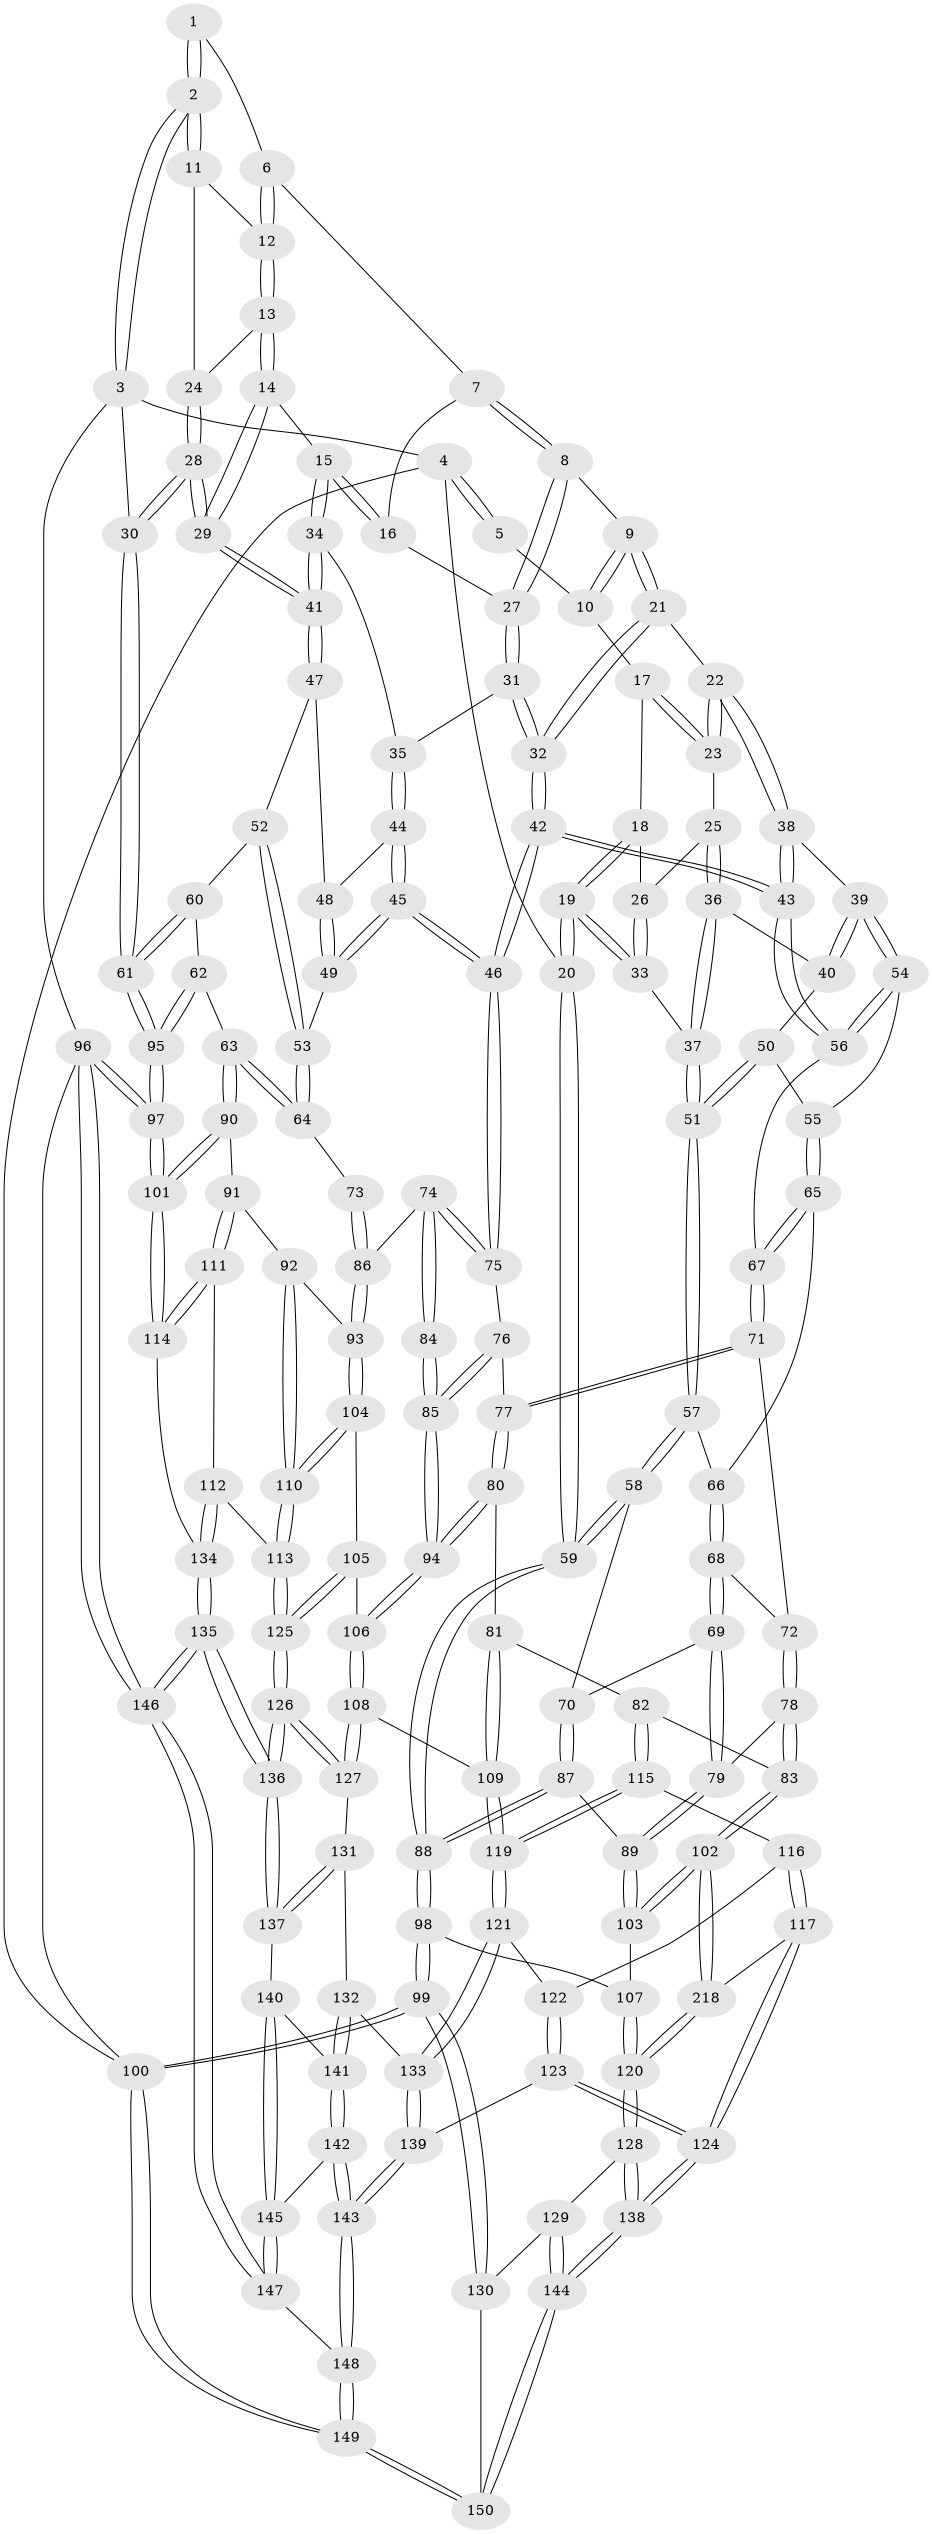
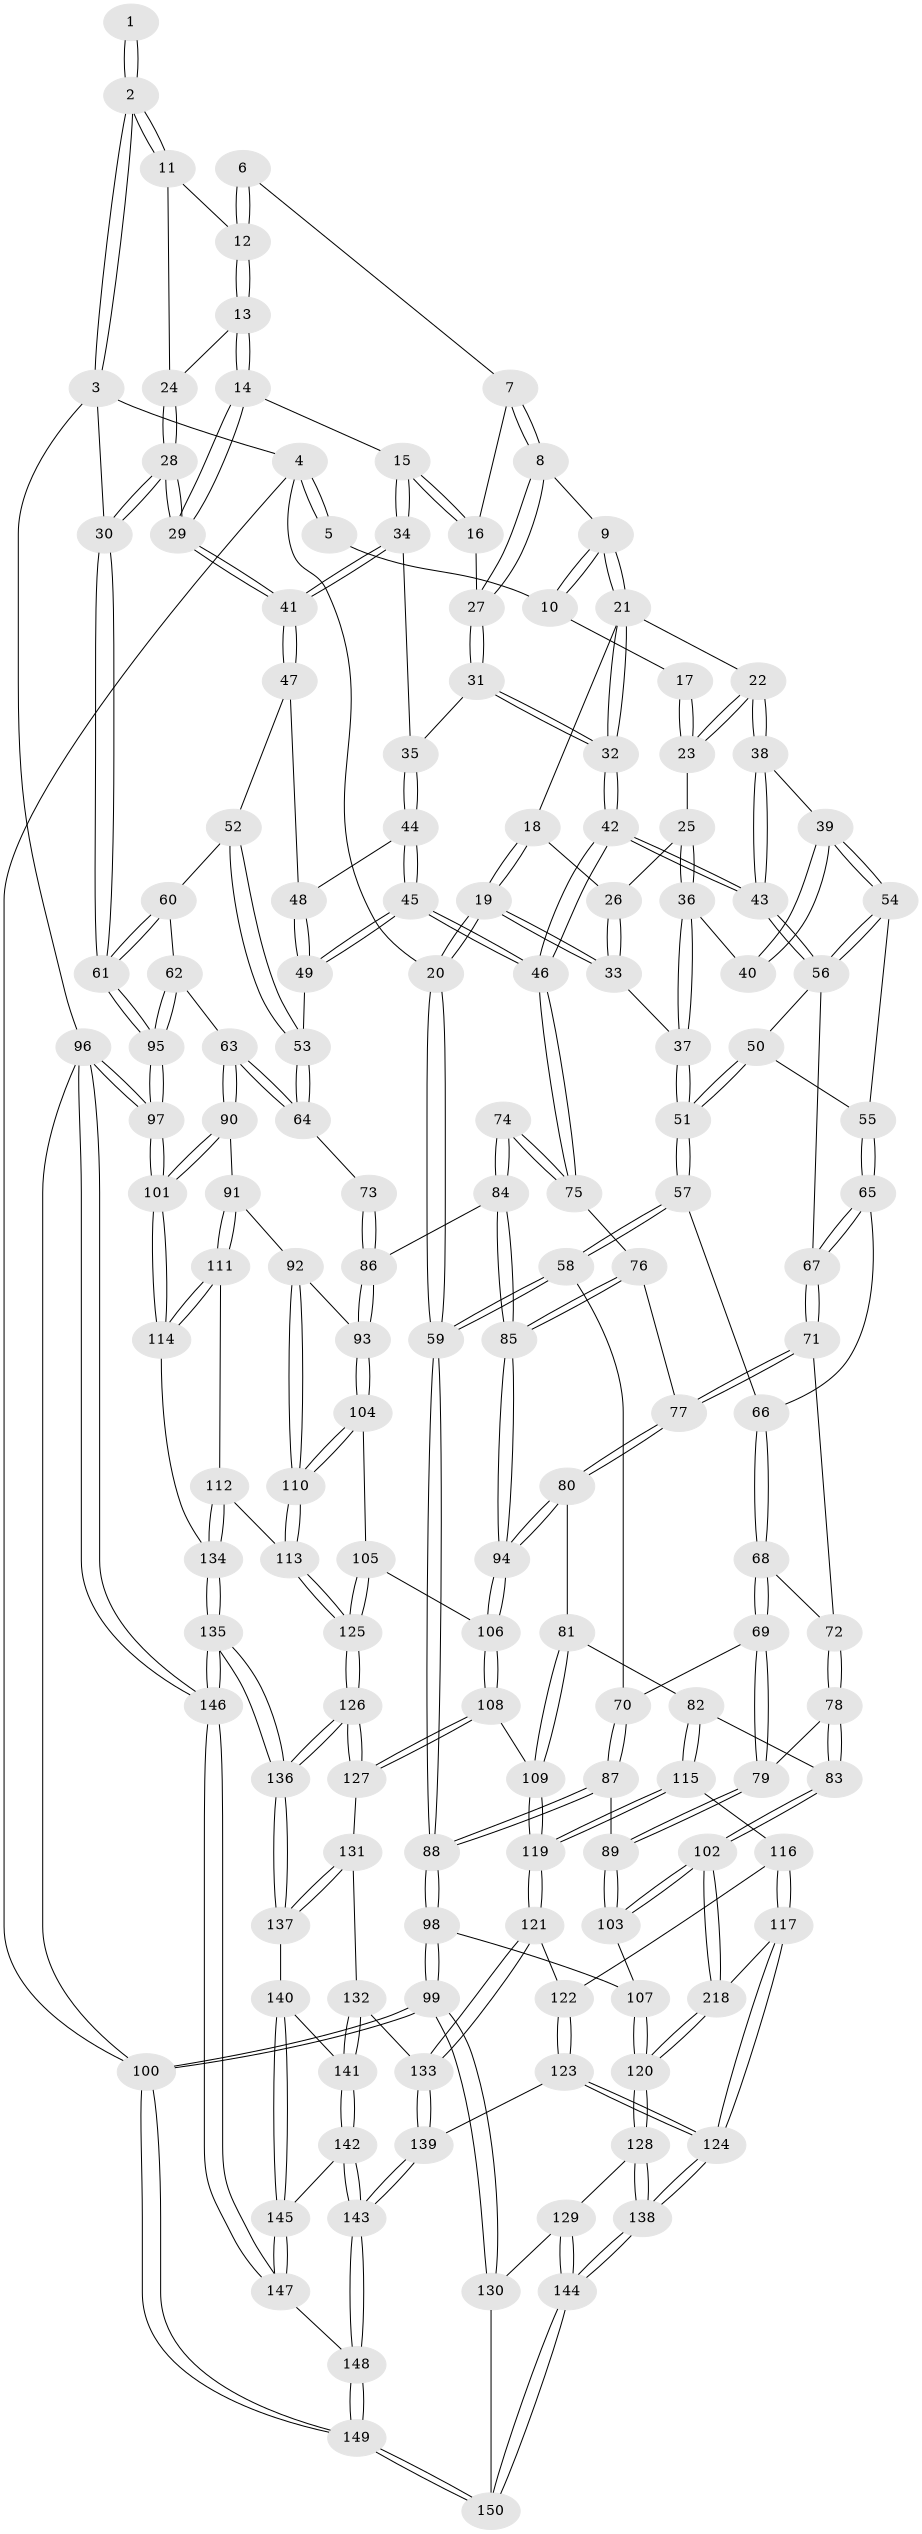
edge "1" -- "6": removed
edge "17" -- "18": now "21" -- "18"
edge "40" -- "50": now "56" -- "50"
edge "74" -- "86": now "84" -- "86"
